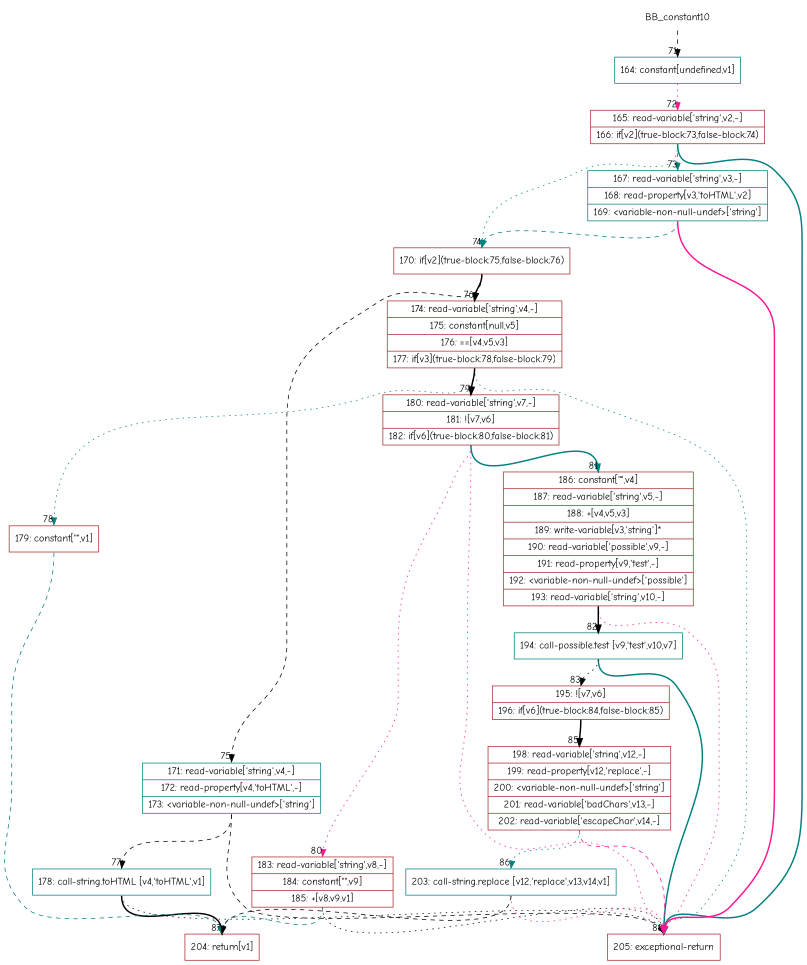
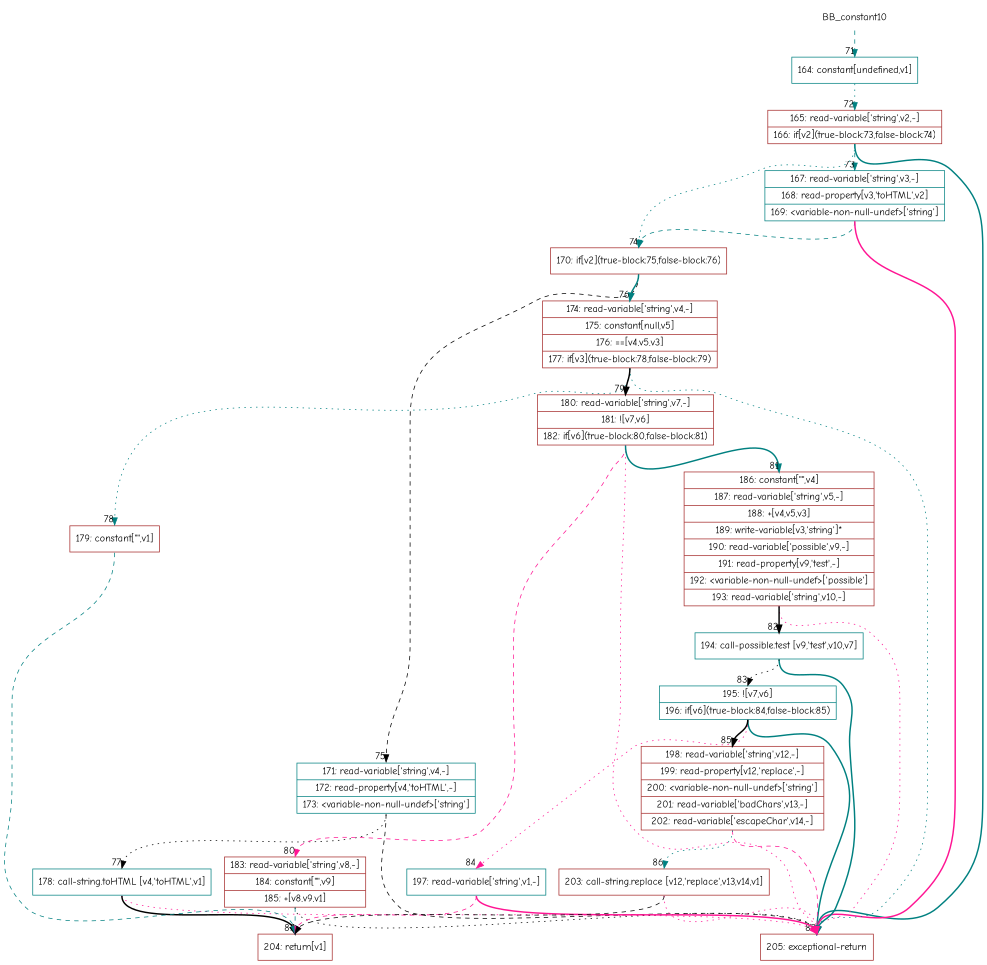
edge "BB_constant10" -> "164: constant[undefined,v1]": color black -> teal
edge "164: constant[undefined,v1]" -> "165: read-variable['string',v2,-]": color deeppink -> teal
edge "170: if[v2](true-block:75,false-block:76)" -> "174: read-variable['string',v4,-]": color black -> teal
edge "180: read-variable['string',v7,-]" -> "183: read-variable['string',v8,-]": style dotted -> dashed
node "195: ![v7,v6]": color brown -> teal
edge "195: ![v7,v6]" -> "205: exceptional-return": added
edge "171: read-variable['string',v4,-]" -> "178: call-string.toHTML [v4,'toHTML',v1]": style dashed -> dotted
node "197: read-variable['string',v1,-]": added
node "203: call-string.replace [v12,'replace',v13,v14,v1]": color teal -> brown
edge "178: call-string.toHTML [v4,'toHTML',v1]" -> "205: exceptional-return": color black -> deeppink
